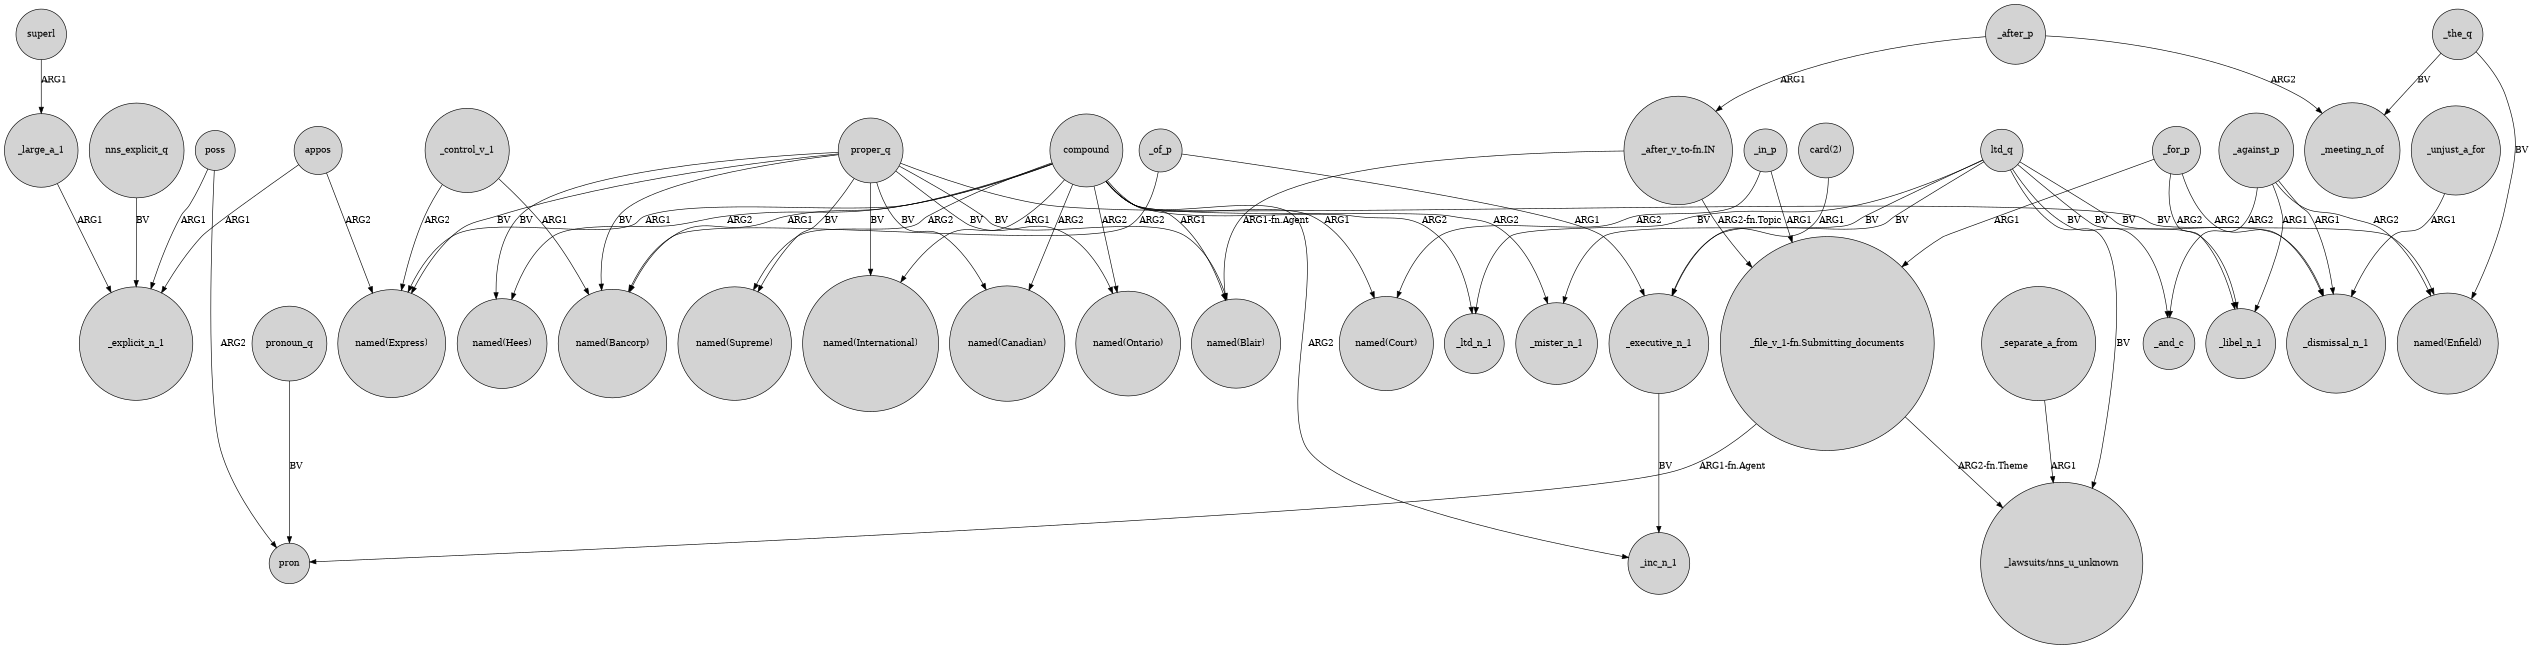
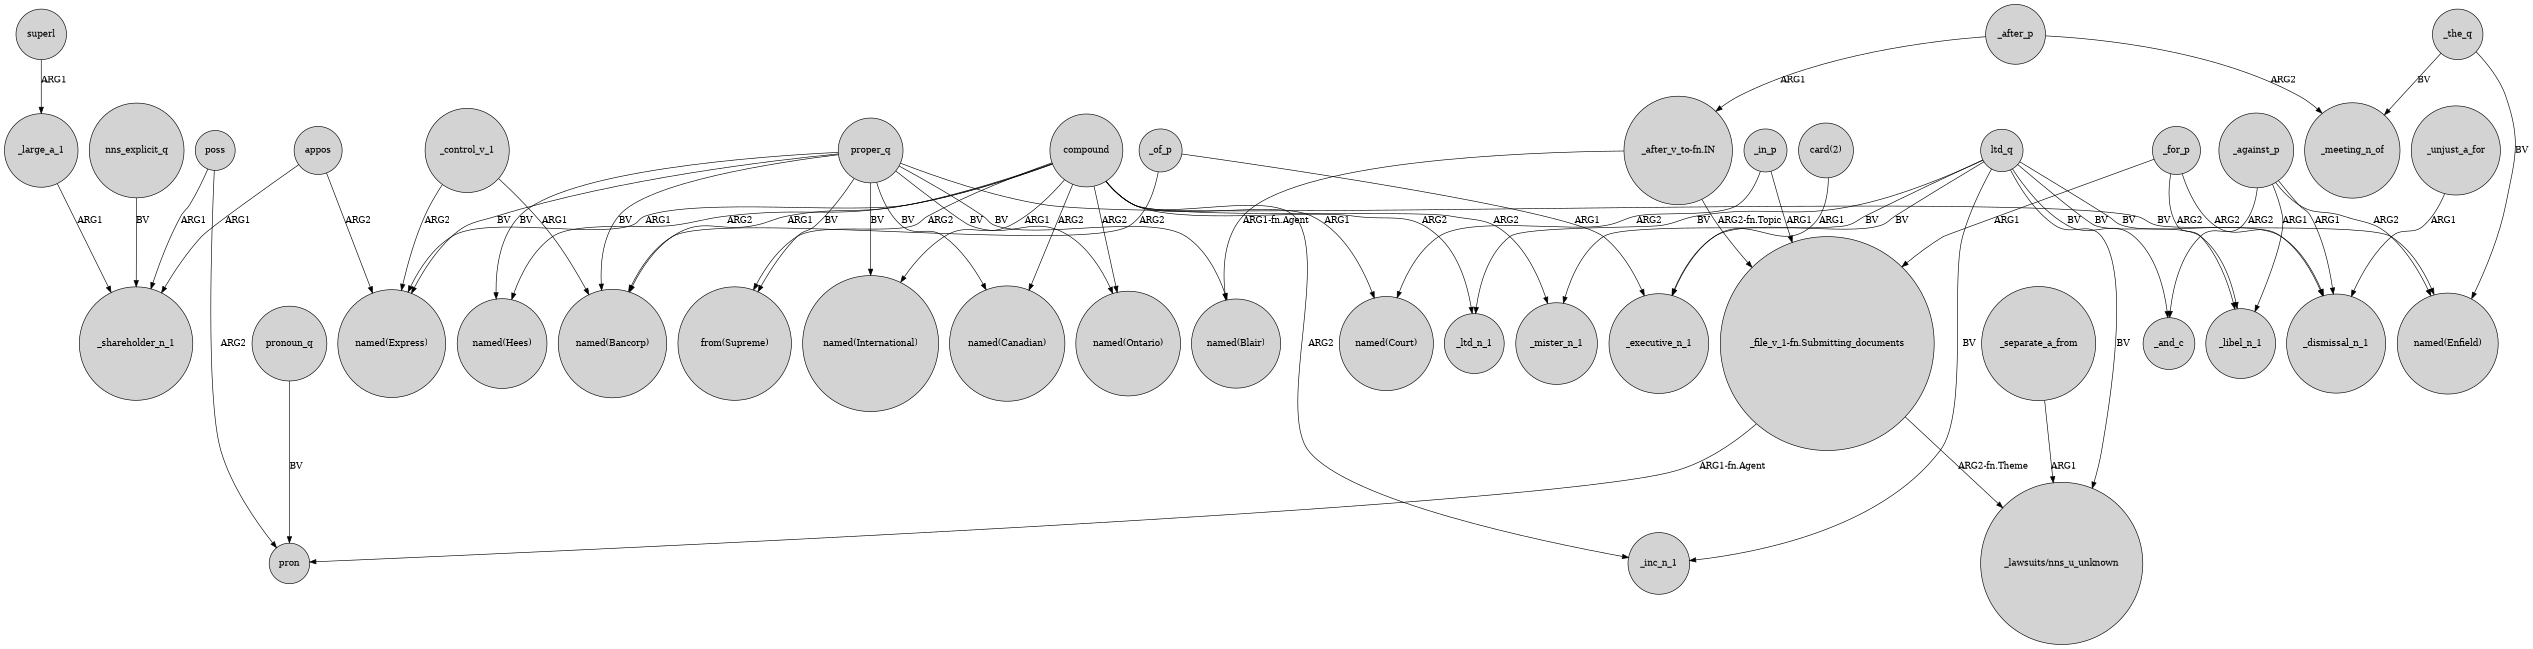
edge "compound" -> "named(Blair)": removed, label "ARG1"
node "_explicit_n_1": label "_explicit_n_1" -> "_shareholder_n_1"
node "named(Supreme)": label "named(Supreme)" -> "from(Supreme)"
edge "_executive_n_1" -> "_inc_n_1": now "ltd_q" -> "_inc_n_1"
